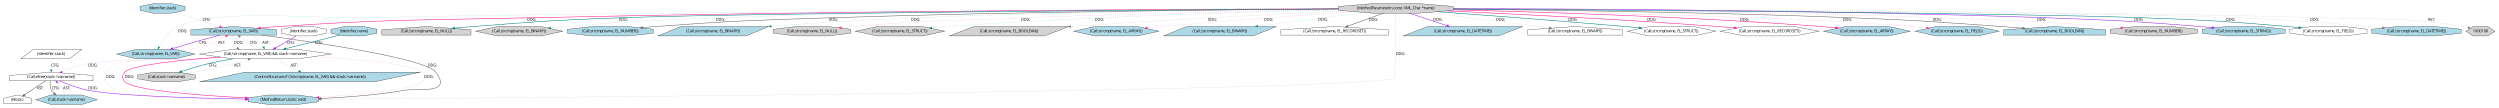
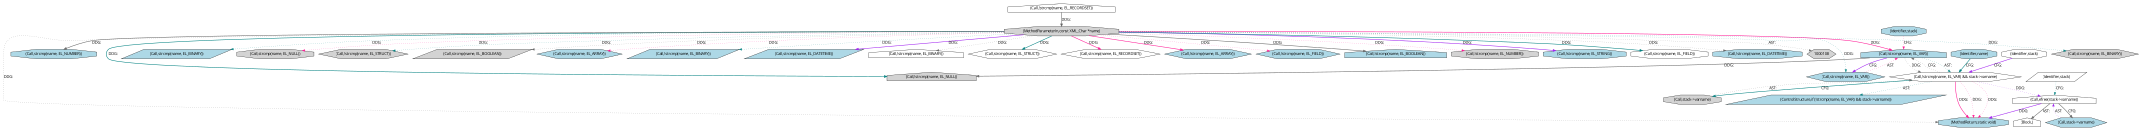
edge "(MethodParameterIn,const XML_Char *name)" -> "(Call,!strcmp(name, EL_RECORDSET))": reversed
edge "(Call,!strcmp(name, EL_VAR))" -> "(MethodReturn,static void)": now "(Call,!strcmp(name, EL_VAR))" -> "(Call,!strcmp(name, EL_NULL))"
